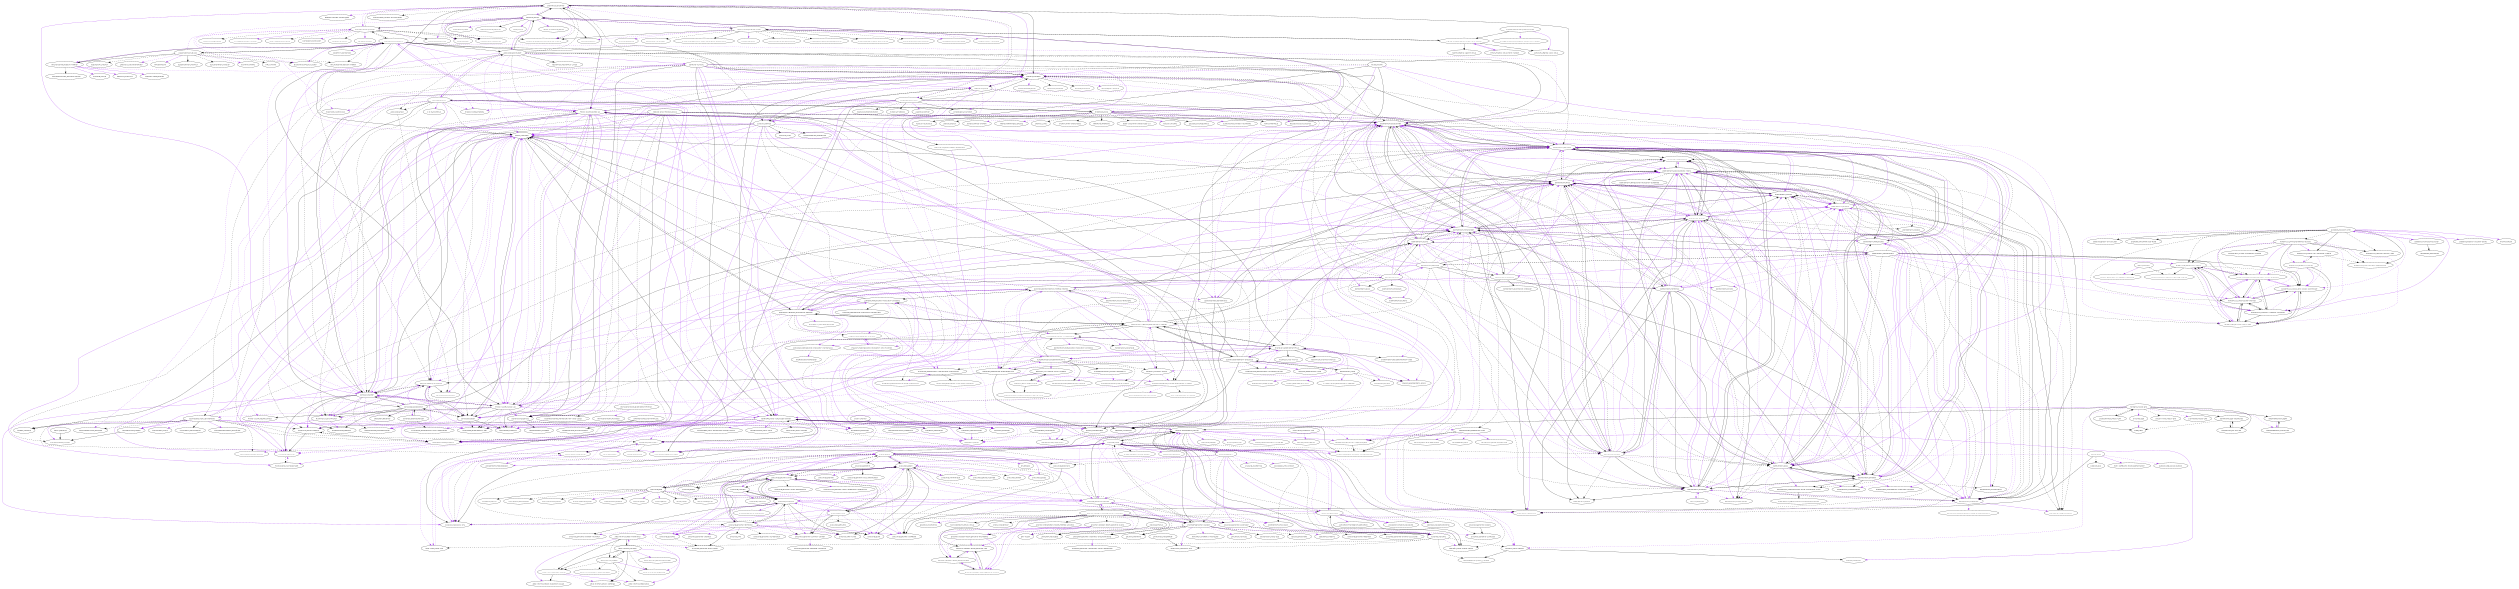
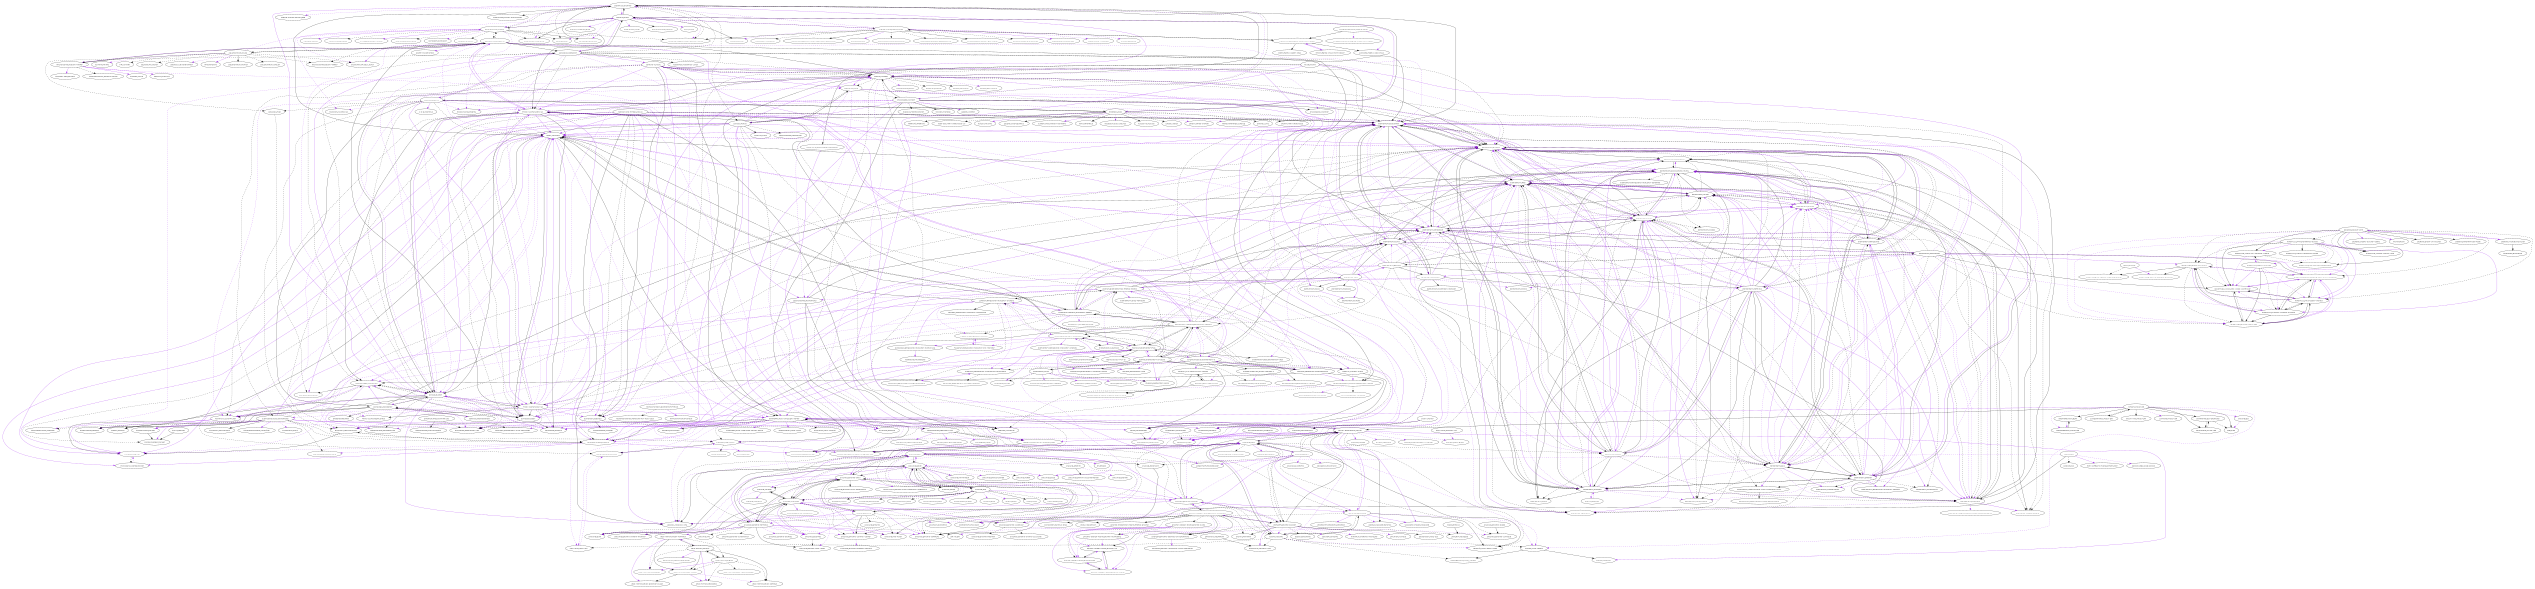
edge "elementary/videos" -> "elementary/screenshot": now "elementary/terminal" -> "elementary/screenshot"
